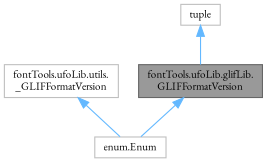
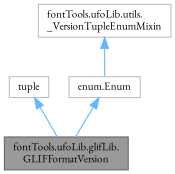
node "fontTools.ufoLib.utils. _GLIFFormatVersion": label "fontTools.ufoLib.utils. _GLIFFormatVersion" -> "fontTools.ufoLib.utils. _VersionTupleEnumMixin"
edge "enum.Enum" -> "fontTools.ufoLib.glifLib. GLIFFormatVersion": reversed
